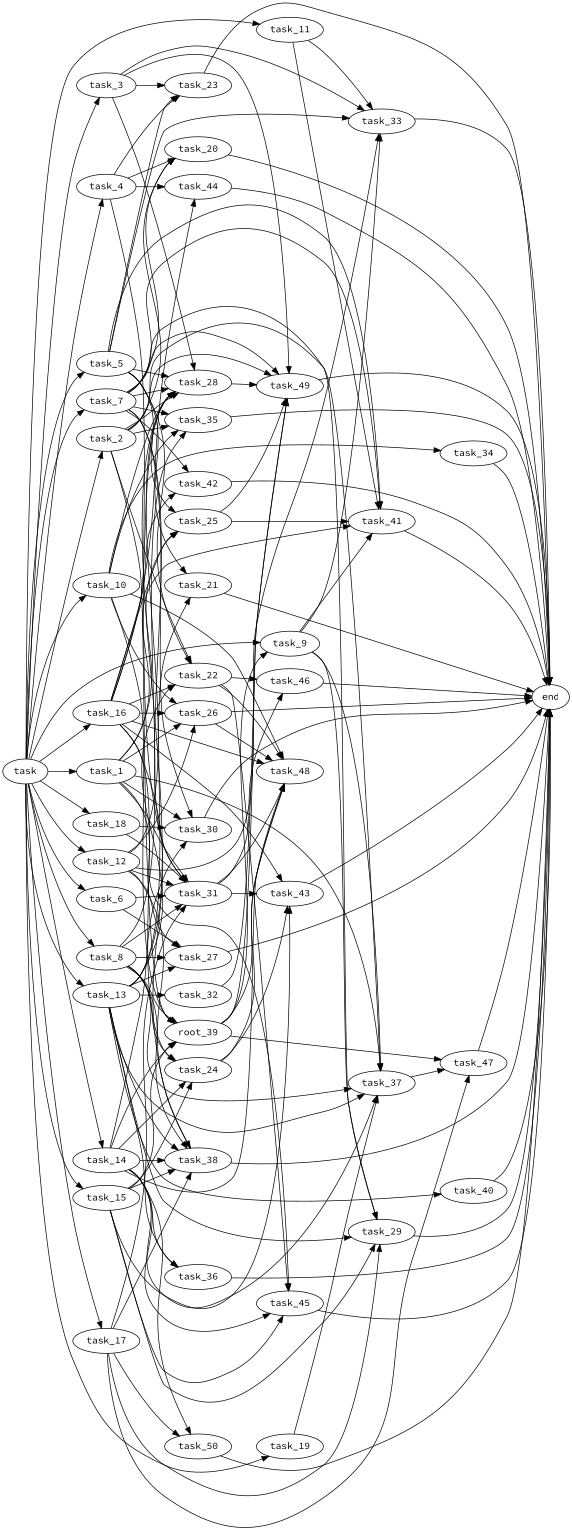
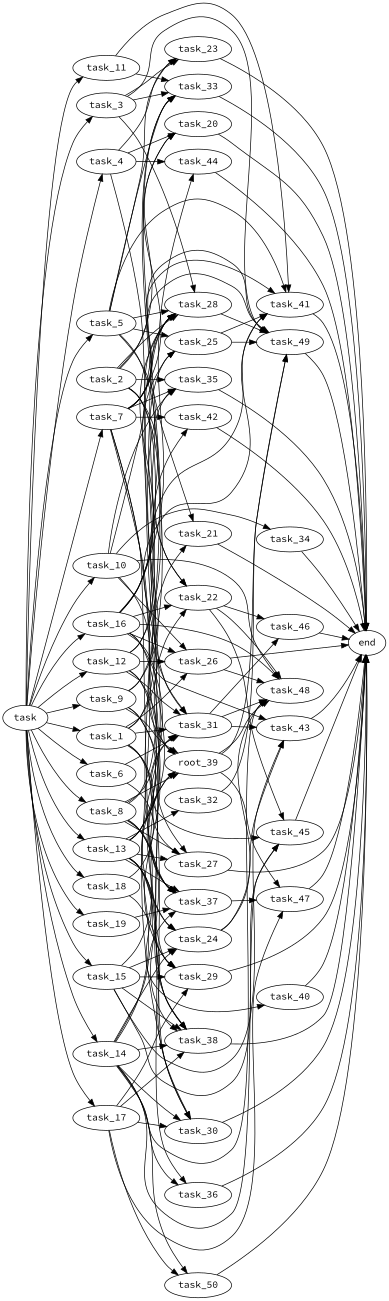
edge "task" -> "task_2": removed
edge "root_39" -> "task_9": reversed
edge "task_17" -> "task_31": now "task_17" -> "task_30"
